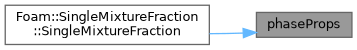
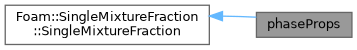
edge "Foam::SingleMixtureFraction ::SingleMixtureFraction" -> "phaseProps": reversed
